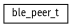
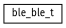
node "ble_peer_t": label "ble_peer_t" -> "ble_ble_t"
